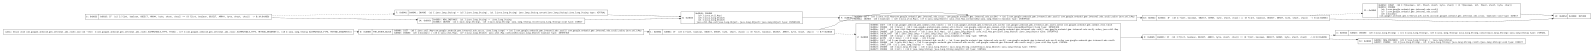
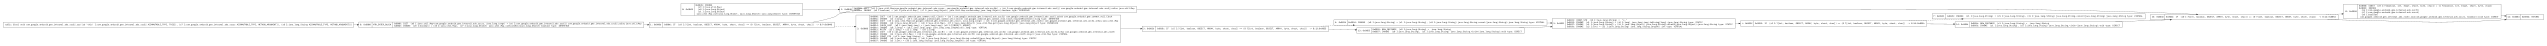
edge "7: 0x0041" -> "8: 0x0045": removed
edge "14: 0x005b" -> "8: 0x0045": now "14: 0x005b" -> "10: 0x004e"
node "5: 0x0031": added
